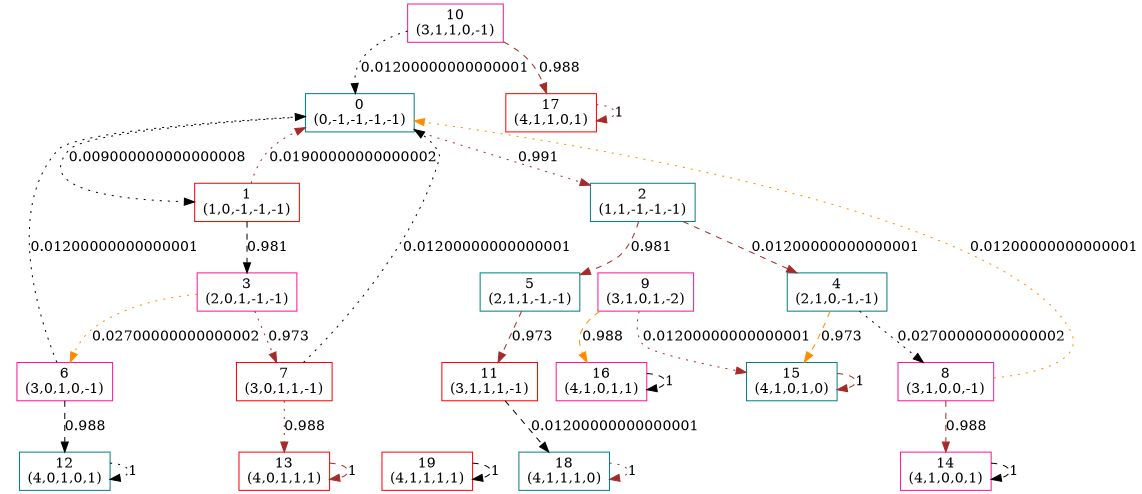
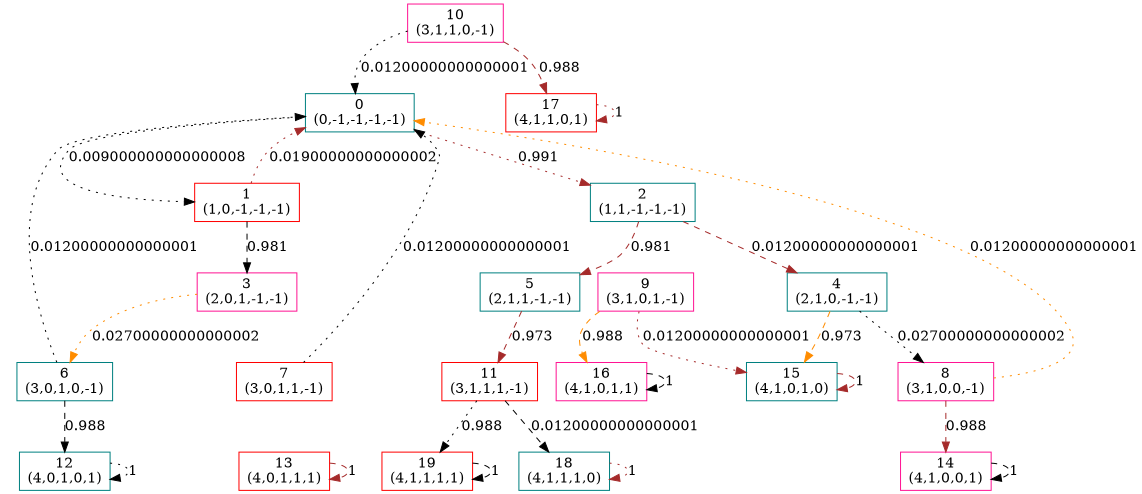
node "9 (3,1,0,1,-2)": label "9 (3,1,0,1,-2)" -> "9 (3,1,0,1,-1)"
edge "3 (2,0,1,-1,-1)" -> "7 (3,0,1,1,-1)": removed, label "0.973"
node "6 (3,0,1,0,-1)": color deeppink -> teal
edge "7 (3,0,1,1,-1)" -> "13 (4,0,1,1,1)": removed, label "0.988"
edge "11 (3,1,1,1,-1)" -> "19 (4,1,1,1,1)": added, label "0.988"
